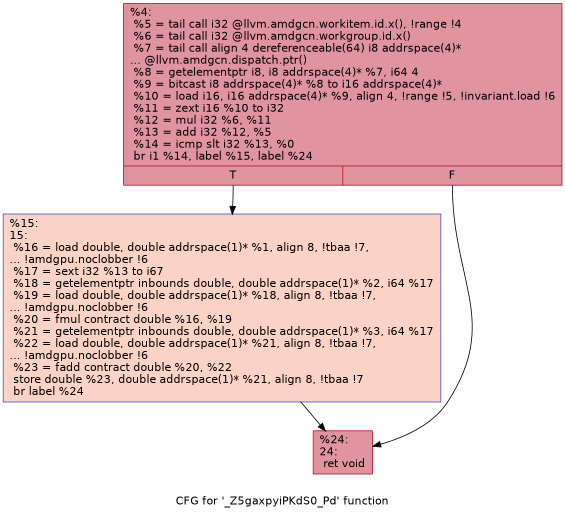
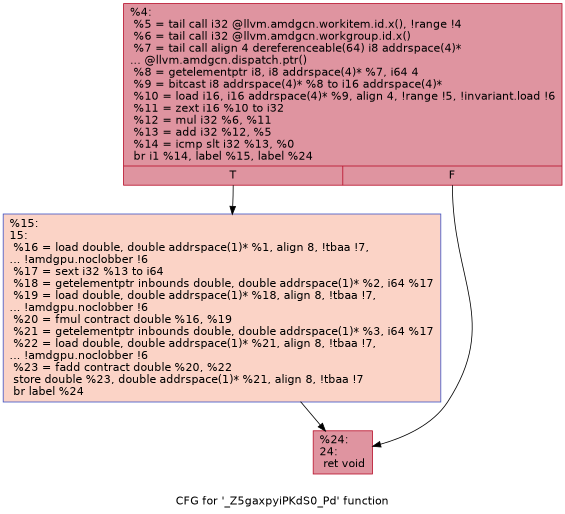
node "%15:": text "%17 = sext i32 %13 to i67" -> "%17 = sext i32 %13 to i64"
